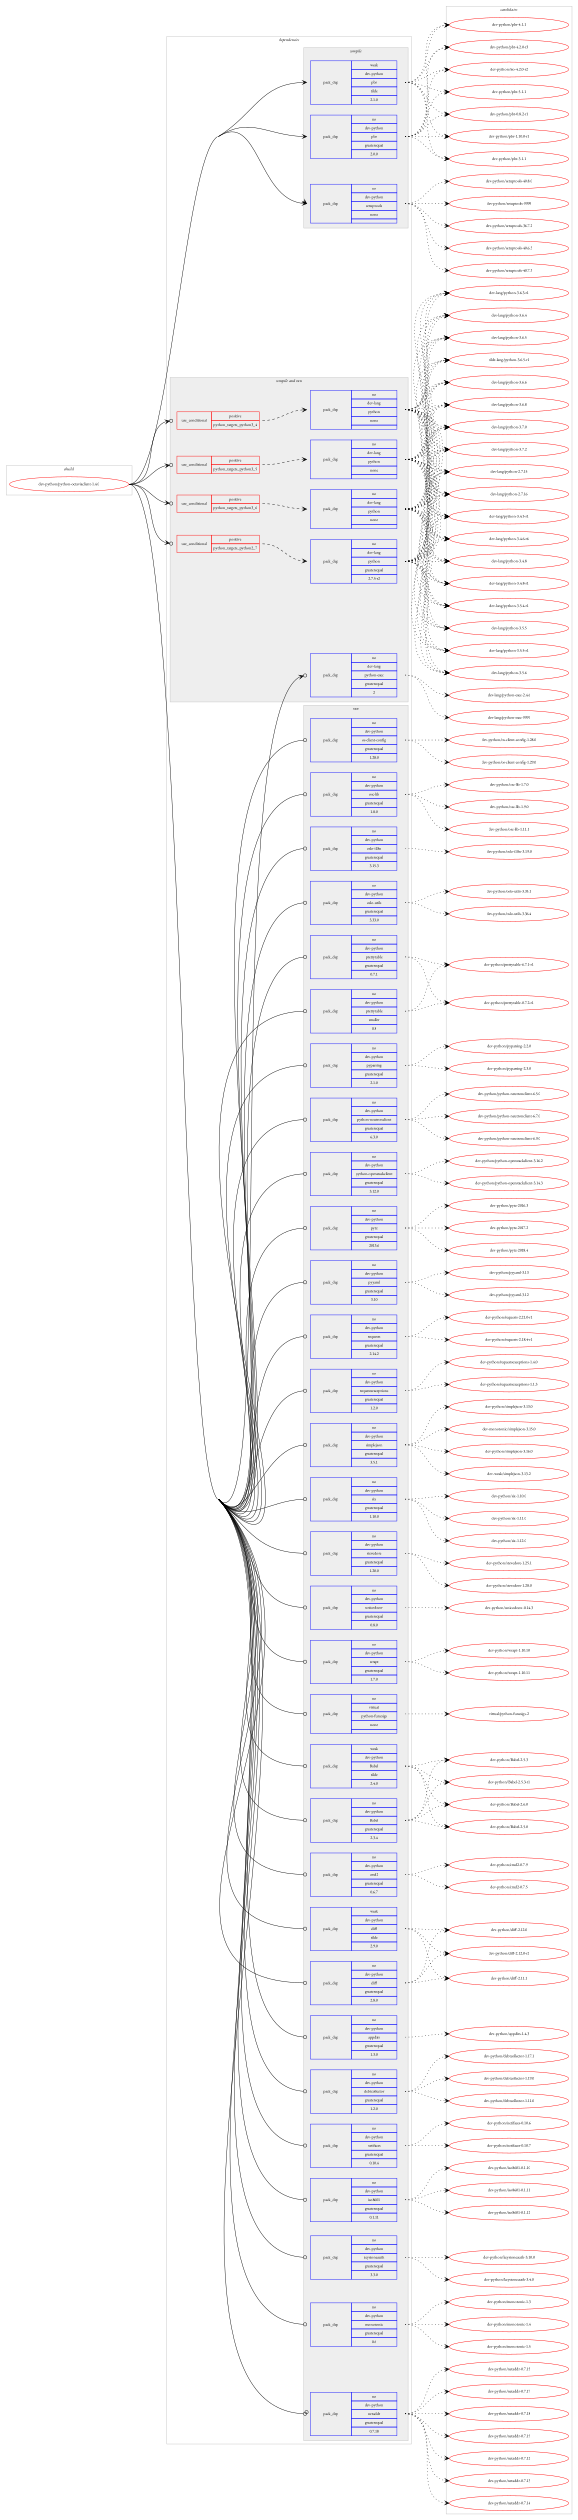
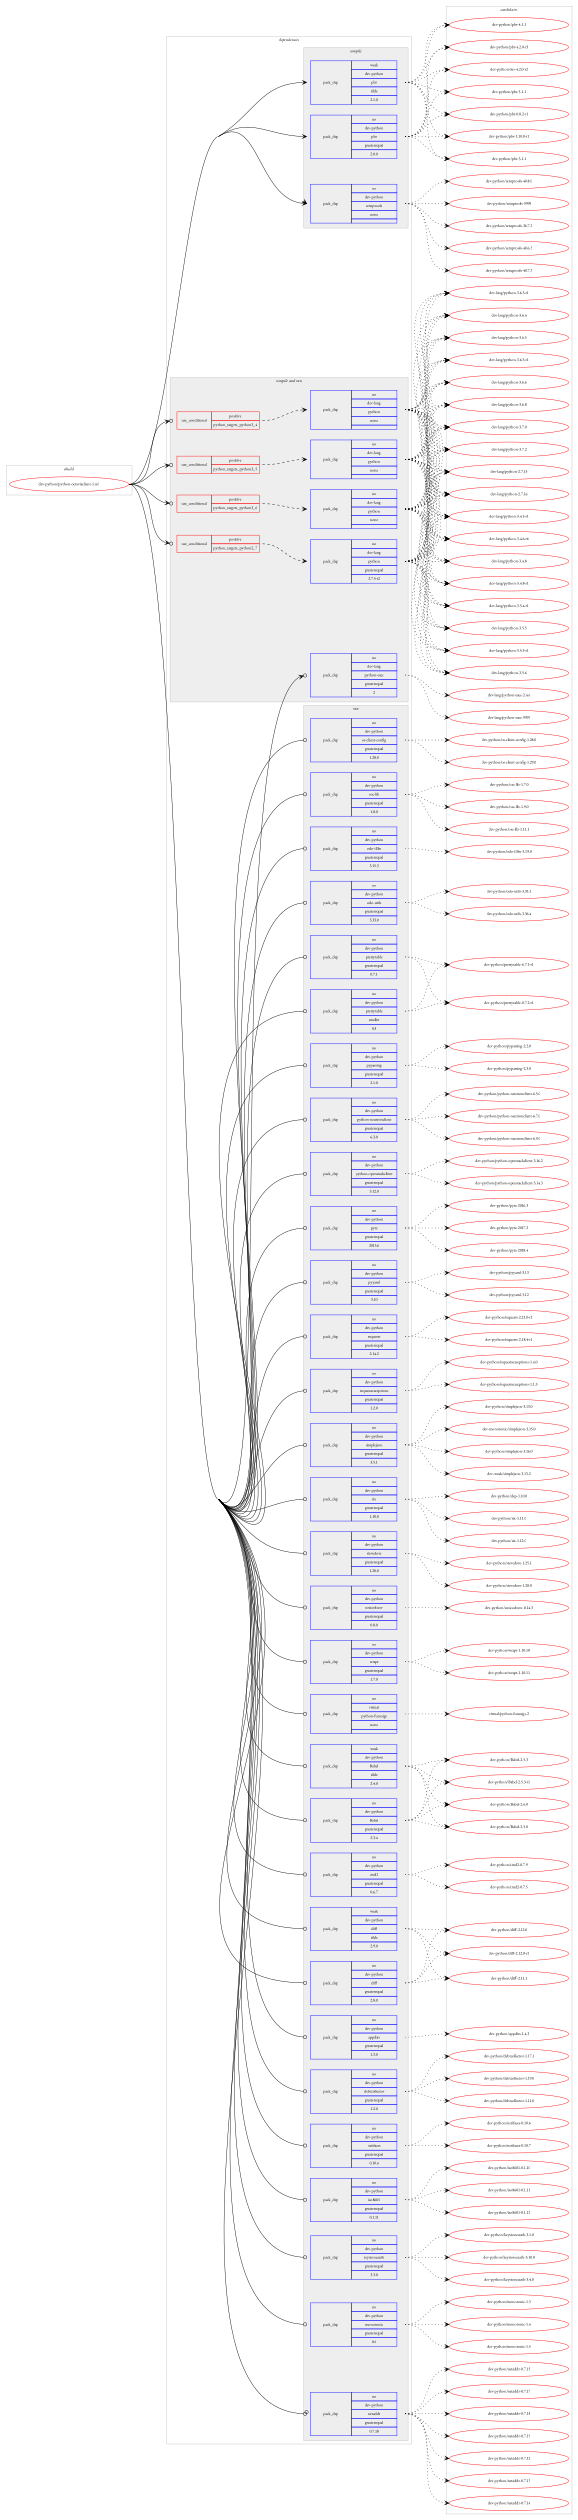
node "tilde-lang/python-3.6.5-r1": label "tilde-lang/python-3.6.5-r1" -> "dev-lang/python-3.6.5-r1"
node "dev-python/six-1.10.0": label "dev-python/six-1.10.0" -> "dev-python/dep-1.10.0"
node "dev-python/keystoneauth-3.1.0": added
